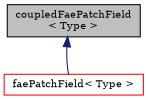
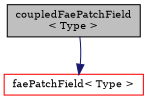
edge "faePatchField< Type >" -> "coupledFaePatchField < Type >": reversed
